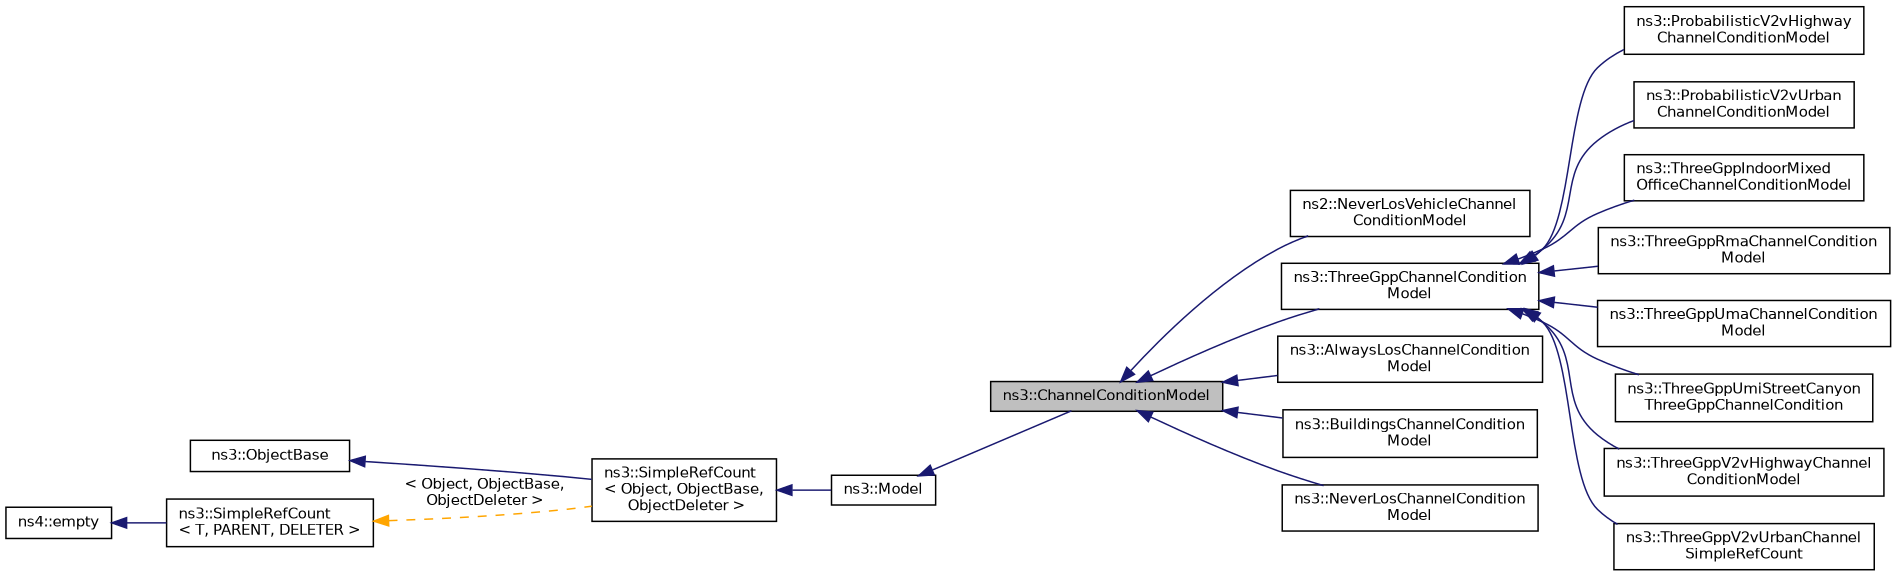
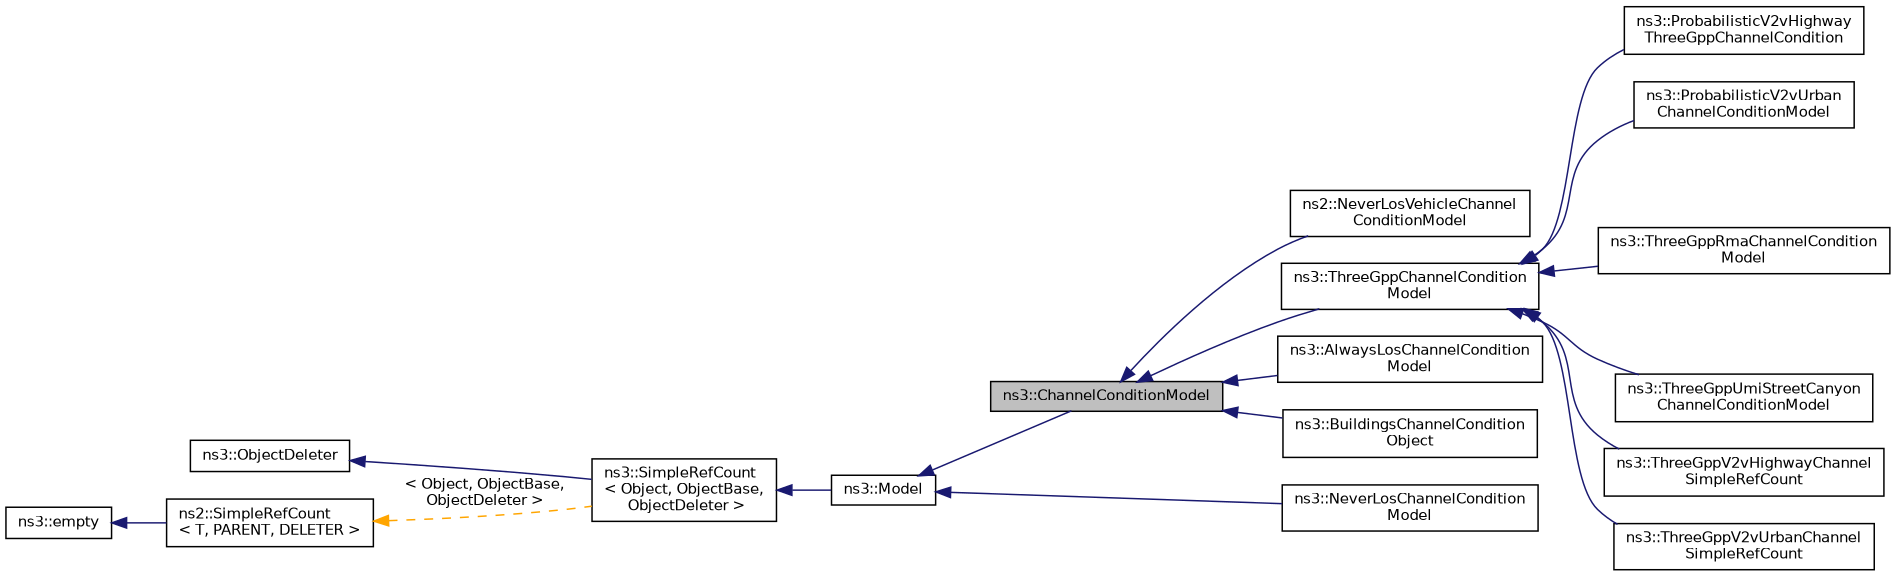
node "ns3::ProbabilisticV2vHighway ChannelConditionModel": label "ns3::ProbabilisticV2vHighway ChannelConditionModel" -> "ns3::ProbabilisticV2vHighway ThreeGppChannelCondition"
node "ns3::ThreeGppIndoorMixed OfficeChannelConditionModel": removed
node "ns3::ThreeGppUmaChannelCondition Model": removed
node "ns3::ThreeGppUmiStreetCanyon ThreeGppChannelCondition": label "ns3::ThreeGppUmiStreetCanyon ThreeGppChannelCondition" -> "ns3::ThreeGppUmiStreetCanyon ChannelConditionModel"
node "ns3::BuildingsChannelCondition Model": label "ns3::BuildingsChannelCondition Model" -> "ns3::BuildingsChannelCondition Object"
edge "ns3::NeverLosChannelCondition Model" -> "ns3::ChannelConditionModel": now "ns3::NeverLosChannelCondition Model" -> "ns3::Model"
node "ns3::ObjectBase": label "ns3::ObjectBase" -> "ns3::ObjectDeleter"
node "ns3::ThreeGppV2vHighwayChannel ConditionModel": label "ns3::ThreeGppV2vHighwayChannel ConditionModel" -> "ns3::ThreeGppV2vHighwayChannel SimpleRefCount"
node "ns4::empty": label "ns4::empty" -> "ns3::empty"
node "ns3::SimpleRefCount < T, PARENT, DELETER >": label "ns3::SimpleRefCount < T, PARENT, DELETER >" -> "ns2::SimpleRefCount < T, PARENT, DELETER >"
